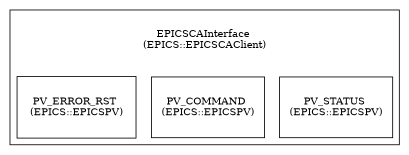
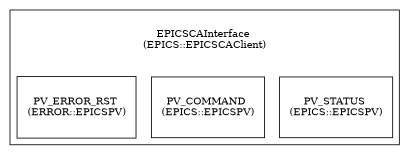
node "PV_ERROR_RST": text "(EPICS::EPICSPV)" -> "(ERROR::EPICSPV)"
